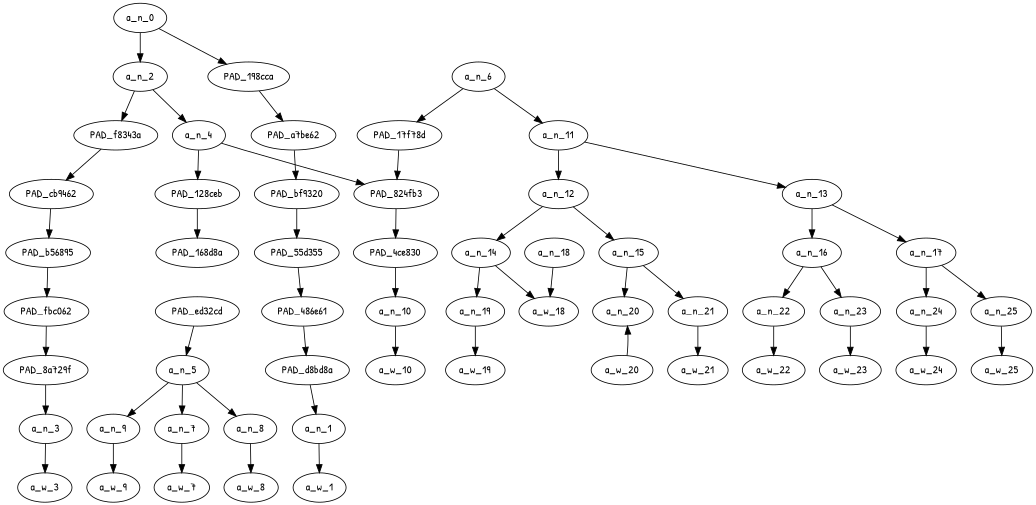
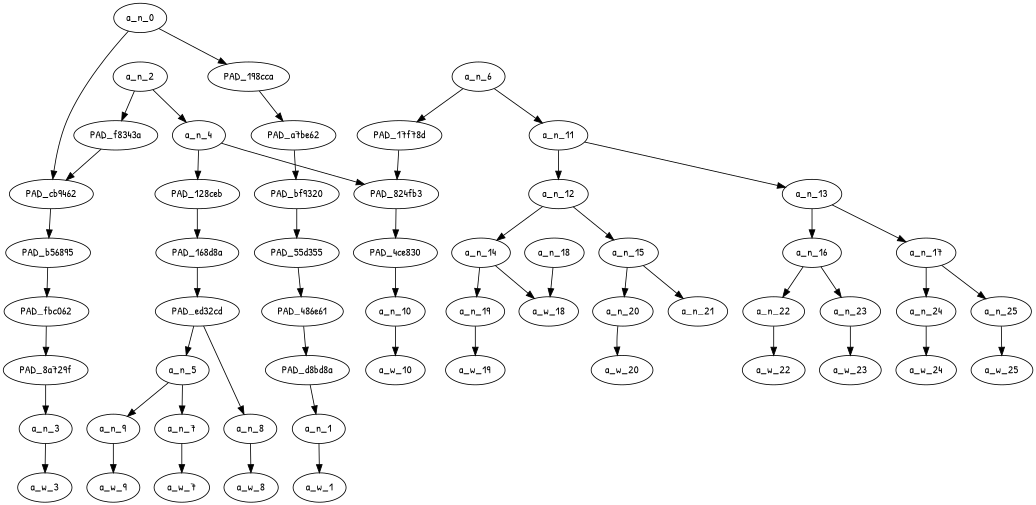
edge "a_n_0" -> "a_n_2": now "a_n_0" -> "PAD_cb9462"
edge "PAD_168d8a" -> "PAD_ed32cd": added
edge "a_w_20" -> "a_n_20": reversed
node "a_w_21": removed
edge "a_n_5" -> "a_n_8": now "PAD_ed32cd" -> "a_n_8"
